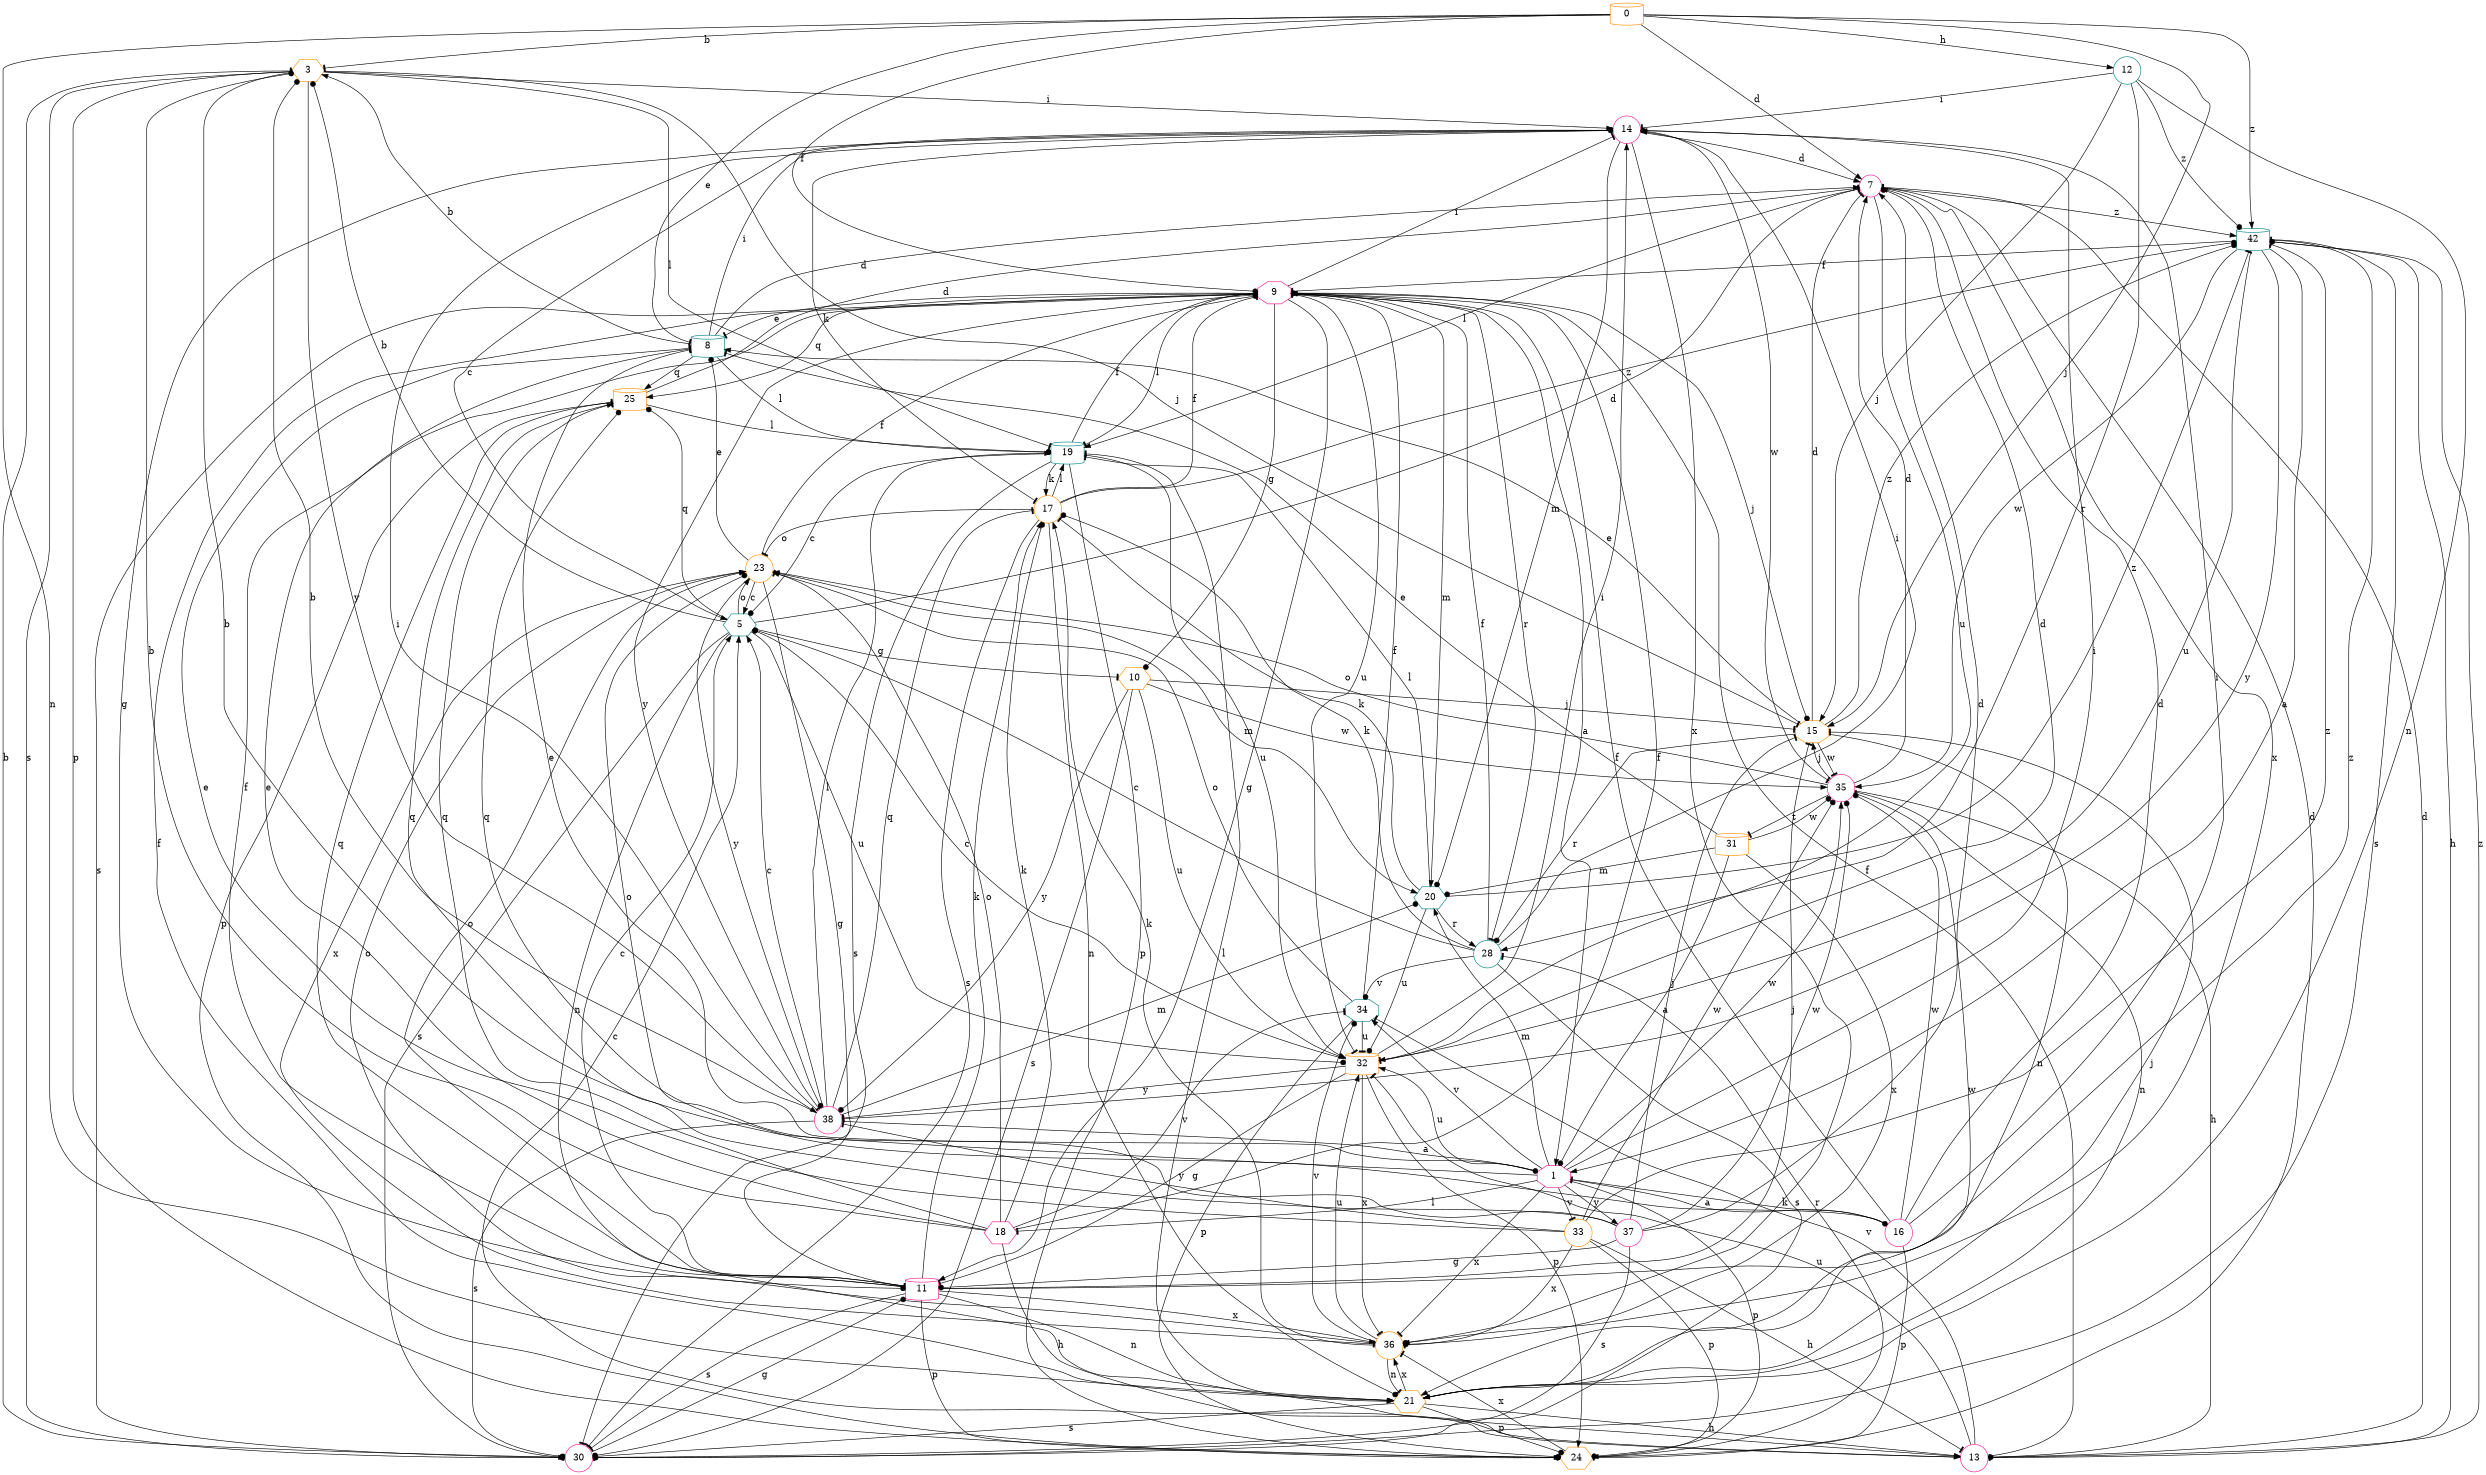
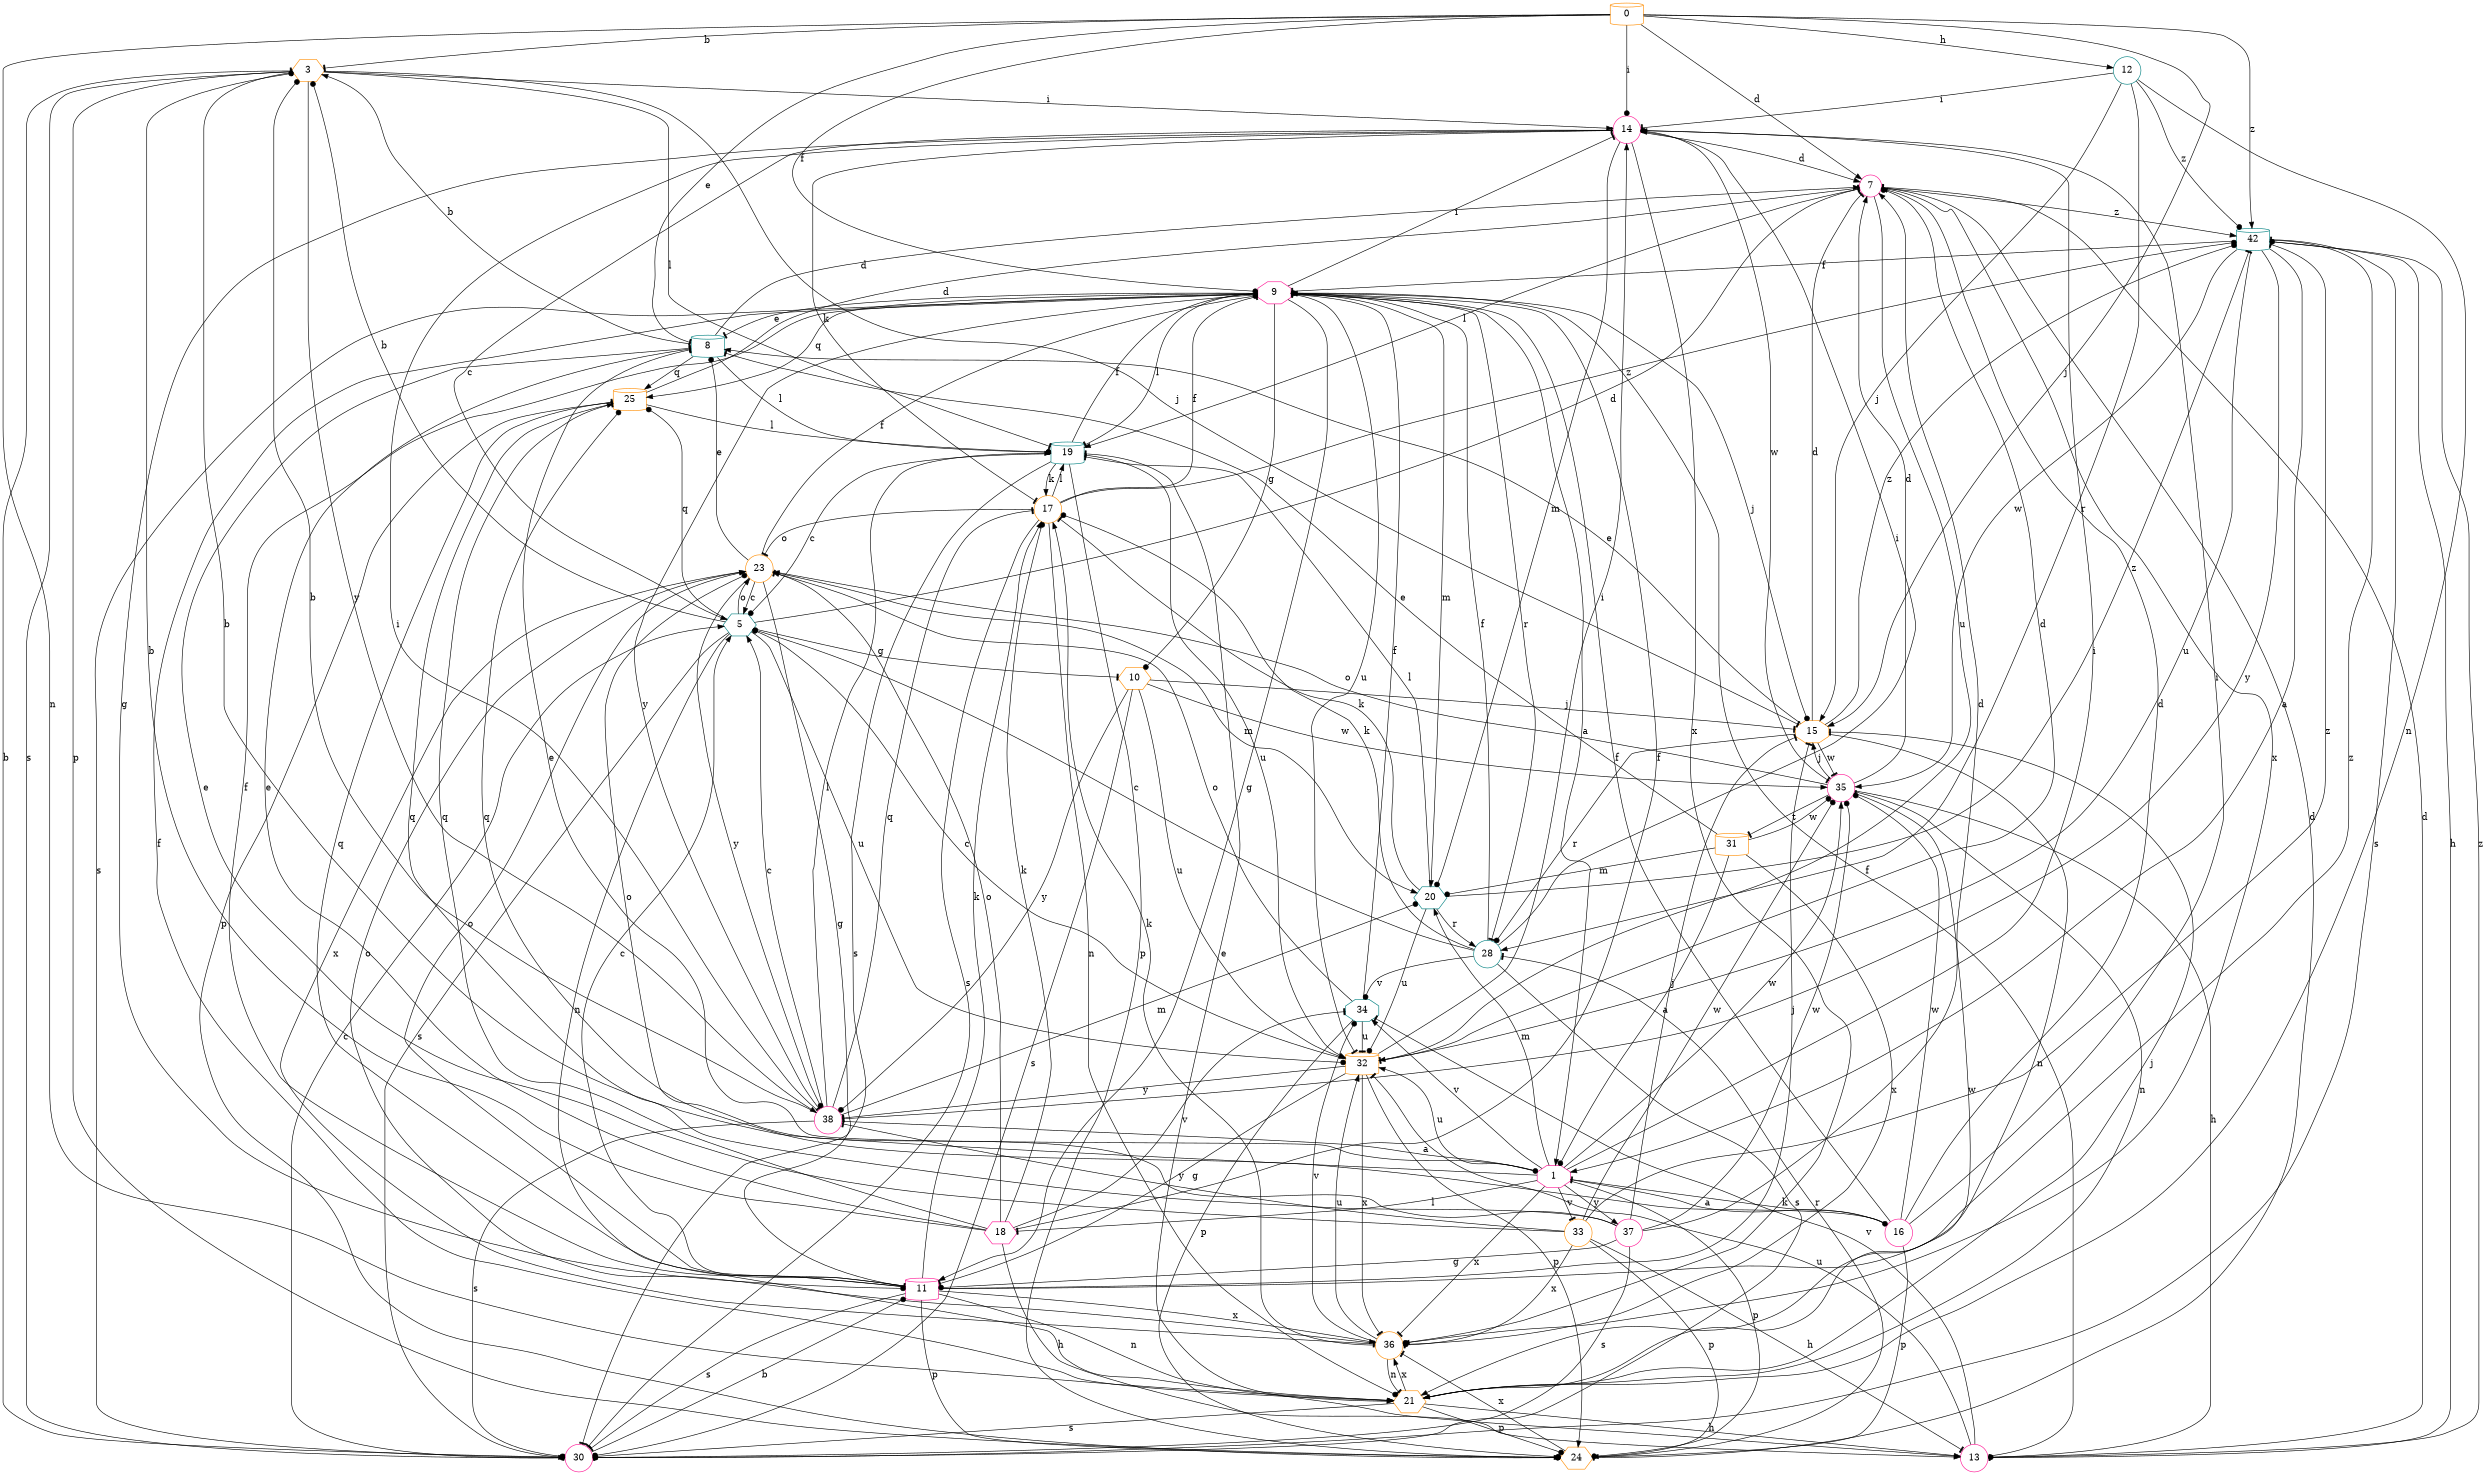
edge "8" -> "14": now "0" -> "14"
edge "13" -> "19": label "l" -> "e"
edge "30" -> "11": label "g" -> "b"
edge "13" -> "5": now "30" -> "5"
